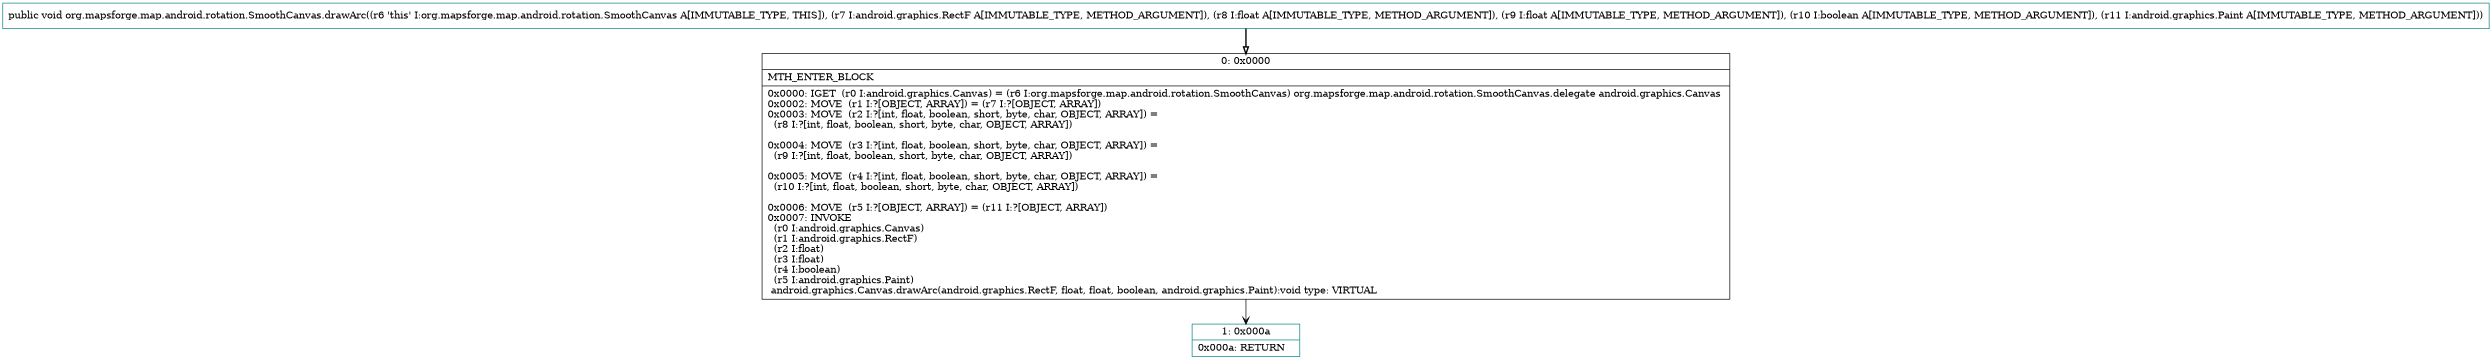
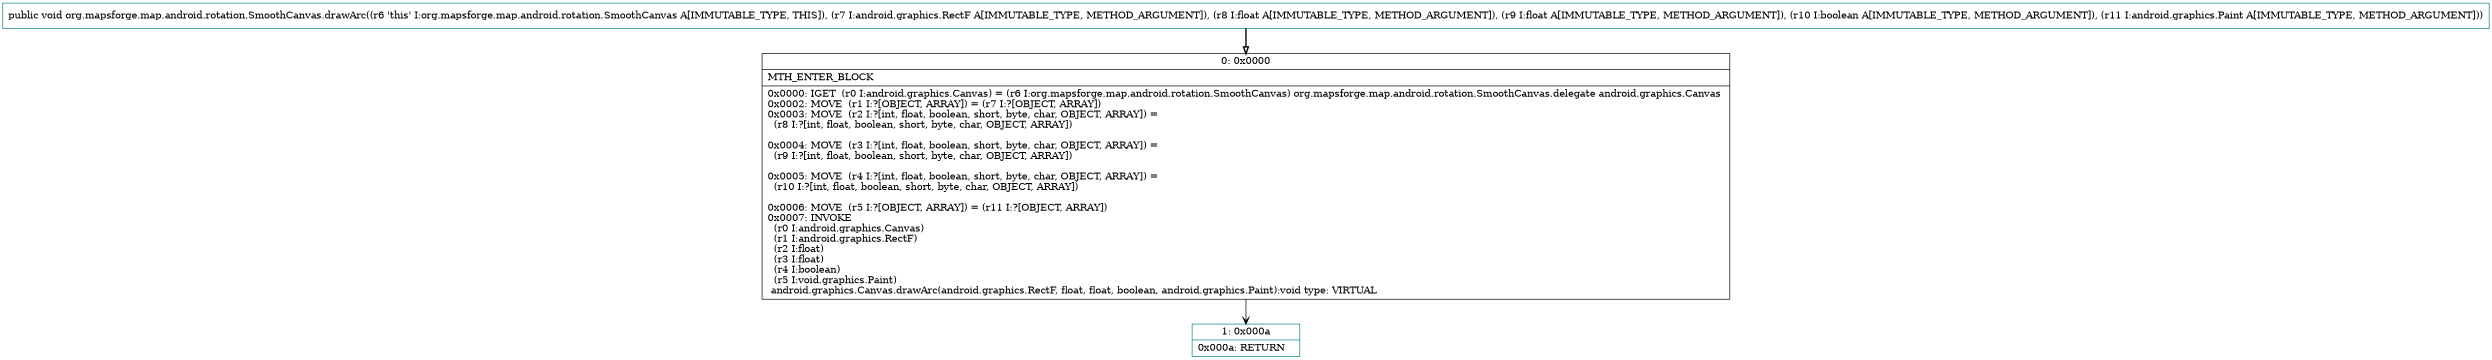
node "0: 0x0000": text "(r5 I:android.graphics.Paint)" -> "(r5 I:void.graphics.Paint)"
